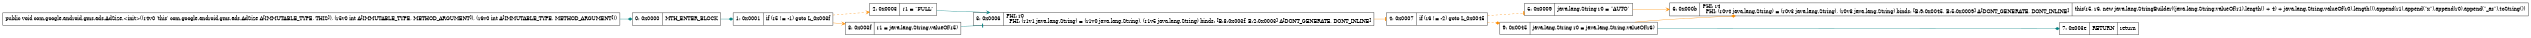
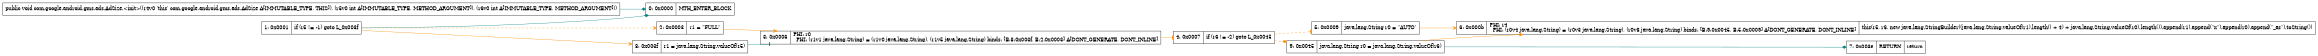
edge "2: 0x0003" -> "3: 0x0006": color teal -> darkorange
edge "0: 0x0000" -> "1: 0x0001": reversed
